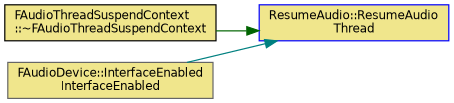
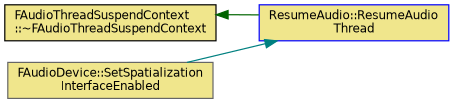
edge "FAudioThreadSuspendContext ::~FAudioThreadSuspendContext" -> "ResumeAudio::ResumeAudio Thread": reversed
node "FAudioDevice::InterfaceEnabled InterfaceEnabled": label "FAudioDevice::InterfaceEnabled InterfaceEnabled" -> "FAudioDevice::SetSpatialization InterfaceEnabled"
